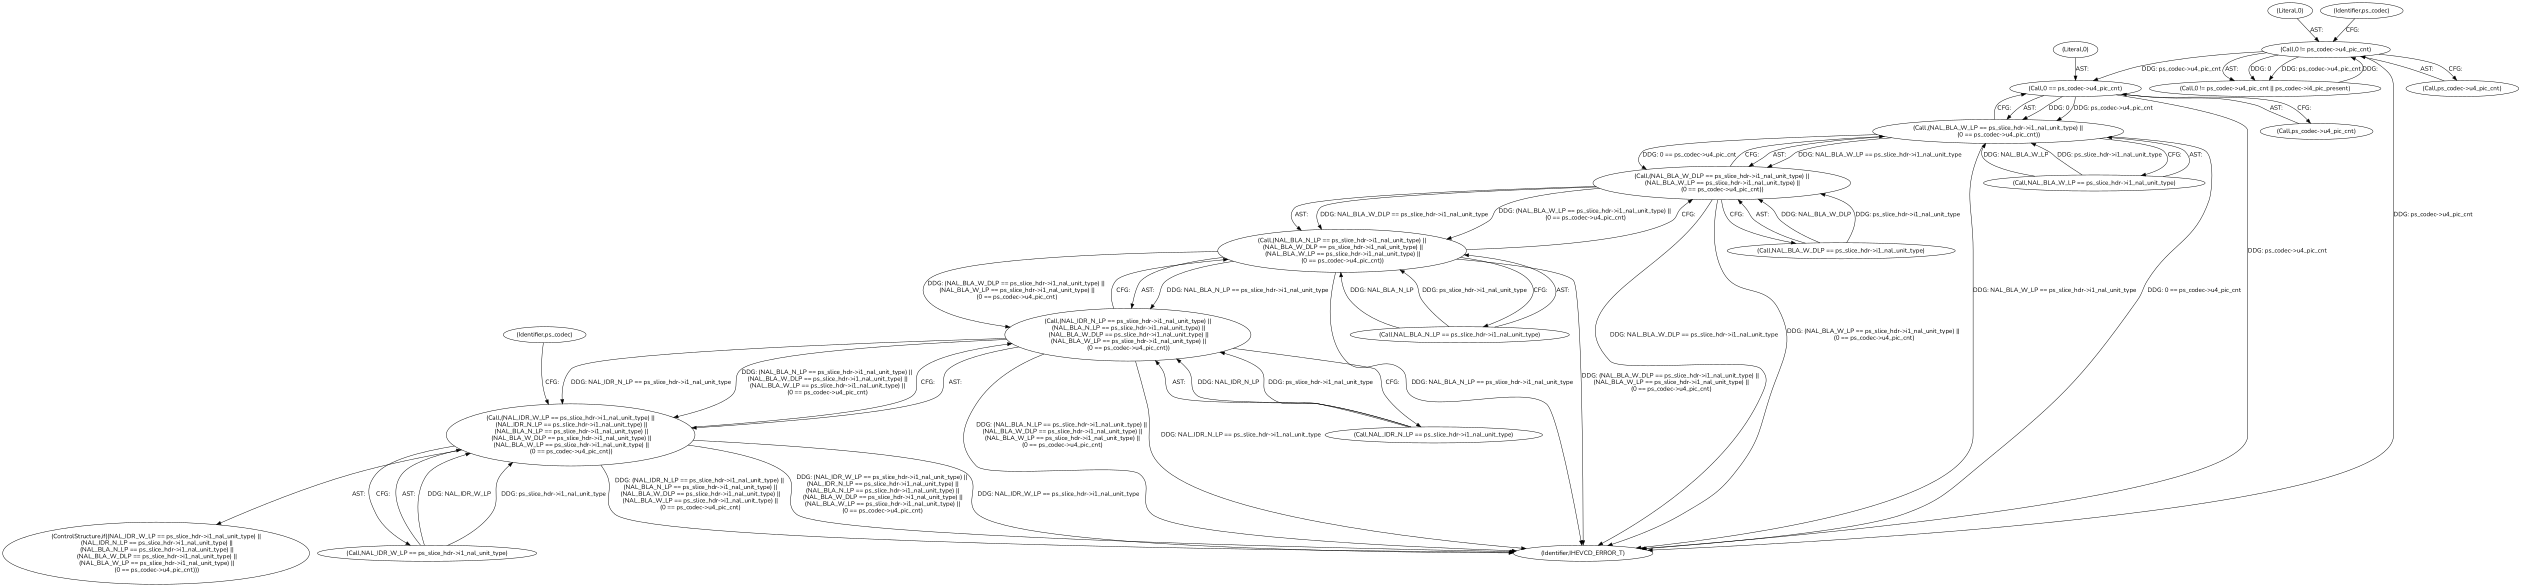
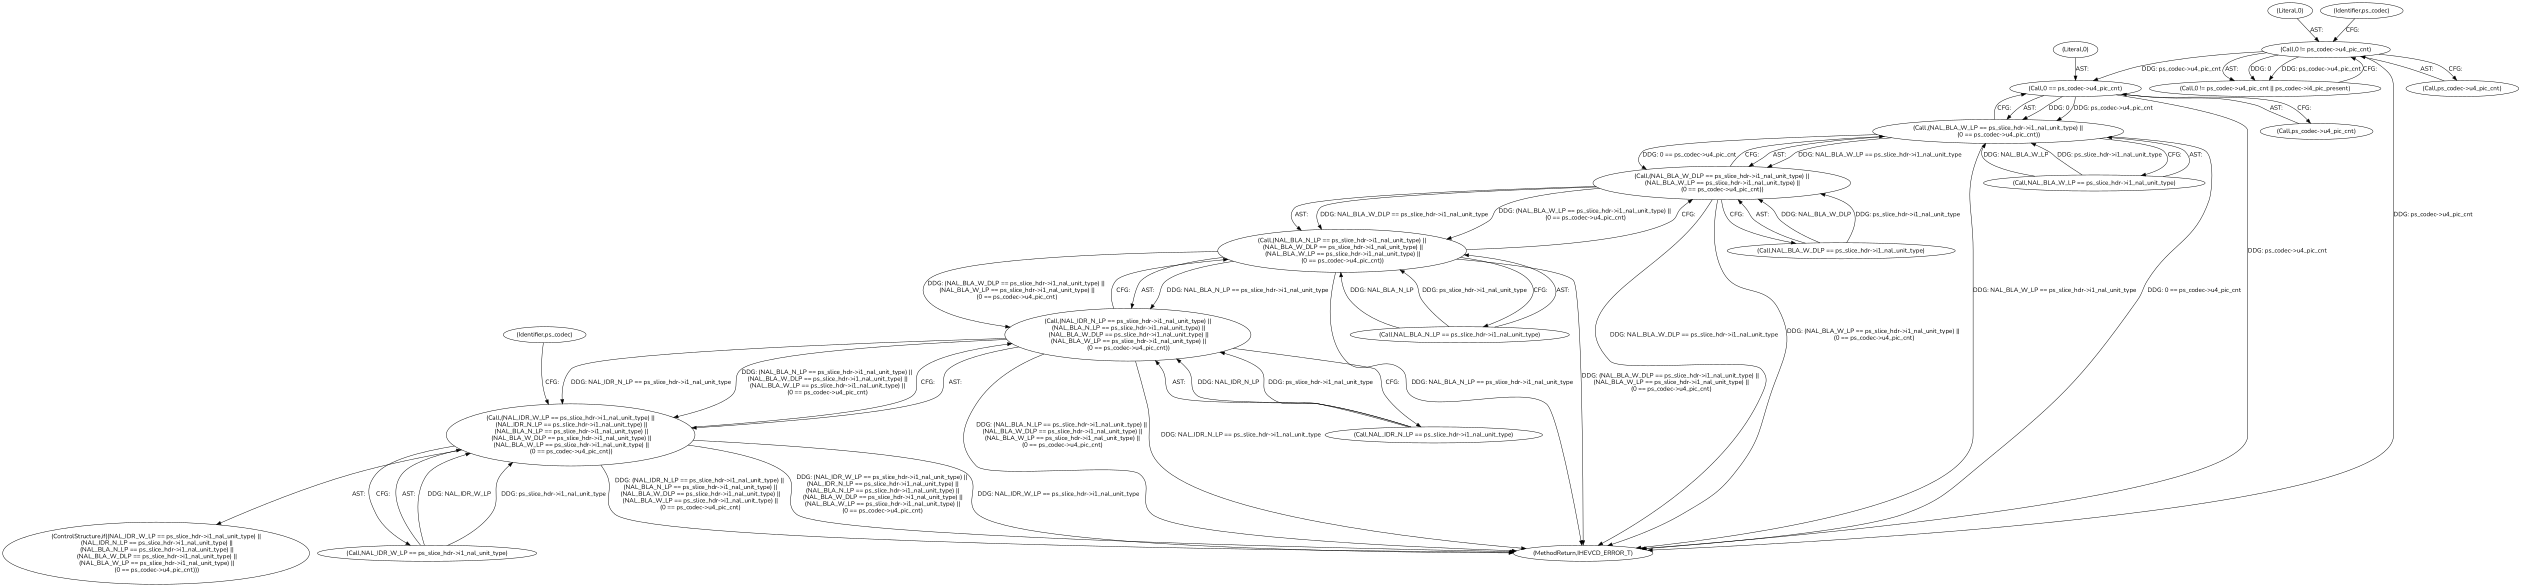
edge "(Call,0 != ps_codec->u4_pic_cnt || ps_codec->i4_pic_present)" -> "(Call,0 != ps_codec->u4_pic_cnt)": label "DDG: " -> "CFG: "
node "(Identifier,IHEVCD_ERROR_T)": label "(Identifier,IHEVCD_ERROR_T)" -> "(MethodReturn,IHEVCD_ERROR_T)"
